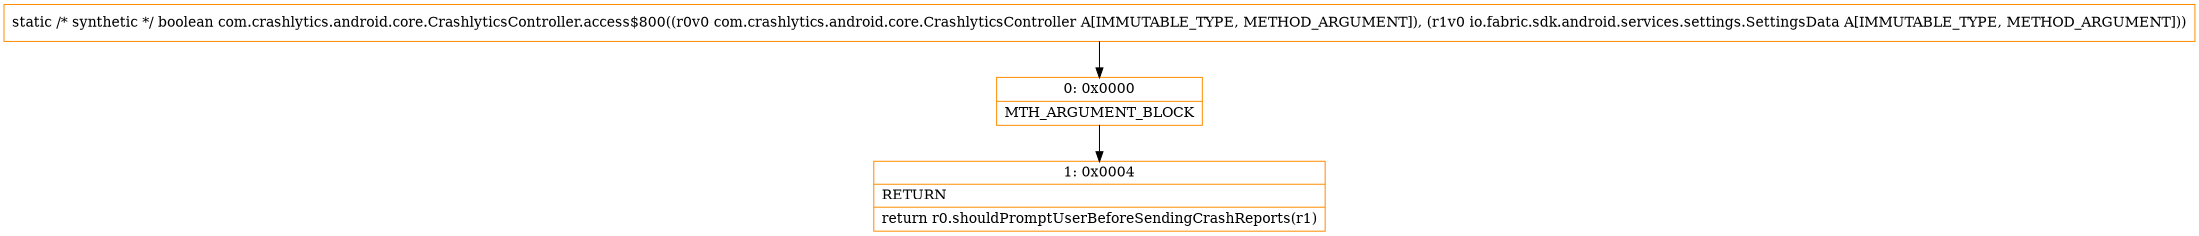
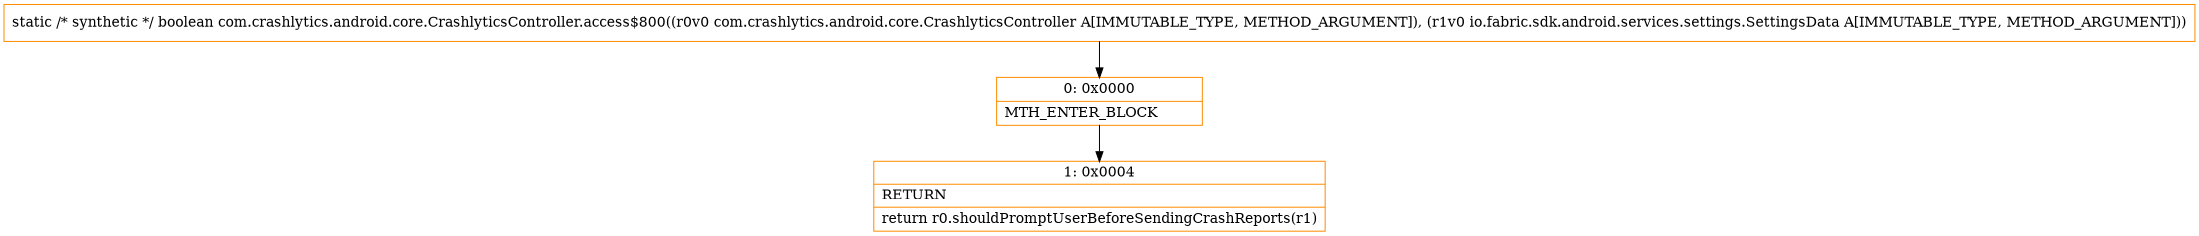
node "0: 0x0000": text "MTH_ARGUMENT_BLOCK" -> "MTH_ENTER_BLOCK"
